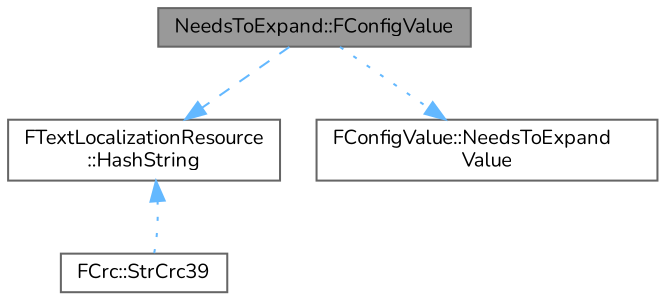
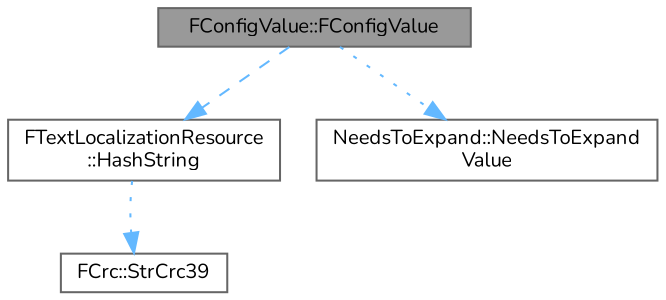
node "NeedsToExpand::FConfigValue": label "NeedsToExpand::FConfigValue" -> "FConfigValue::FConfigValue"
node "FConfigValue::NeedsToExpand Value": label "FConfigValue::NeedsToExpand Value" -> "NeedsToExpand::NeedsToExpand Value"
edge "FCrc::StrCrc39" -> "FTextLocalizationResource ::HashString": reversed
